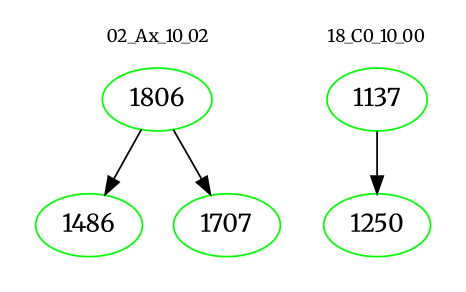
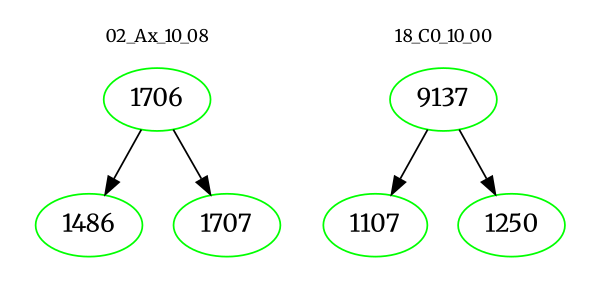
cluster "02_Ax_10_02": label "02_Ax_10_02" -> "02_Ax_10_08"
node "1806": label "1806" -> "1706"
node "1137": label "1137" -> "9137"
node "1107": added
